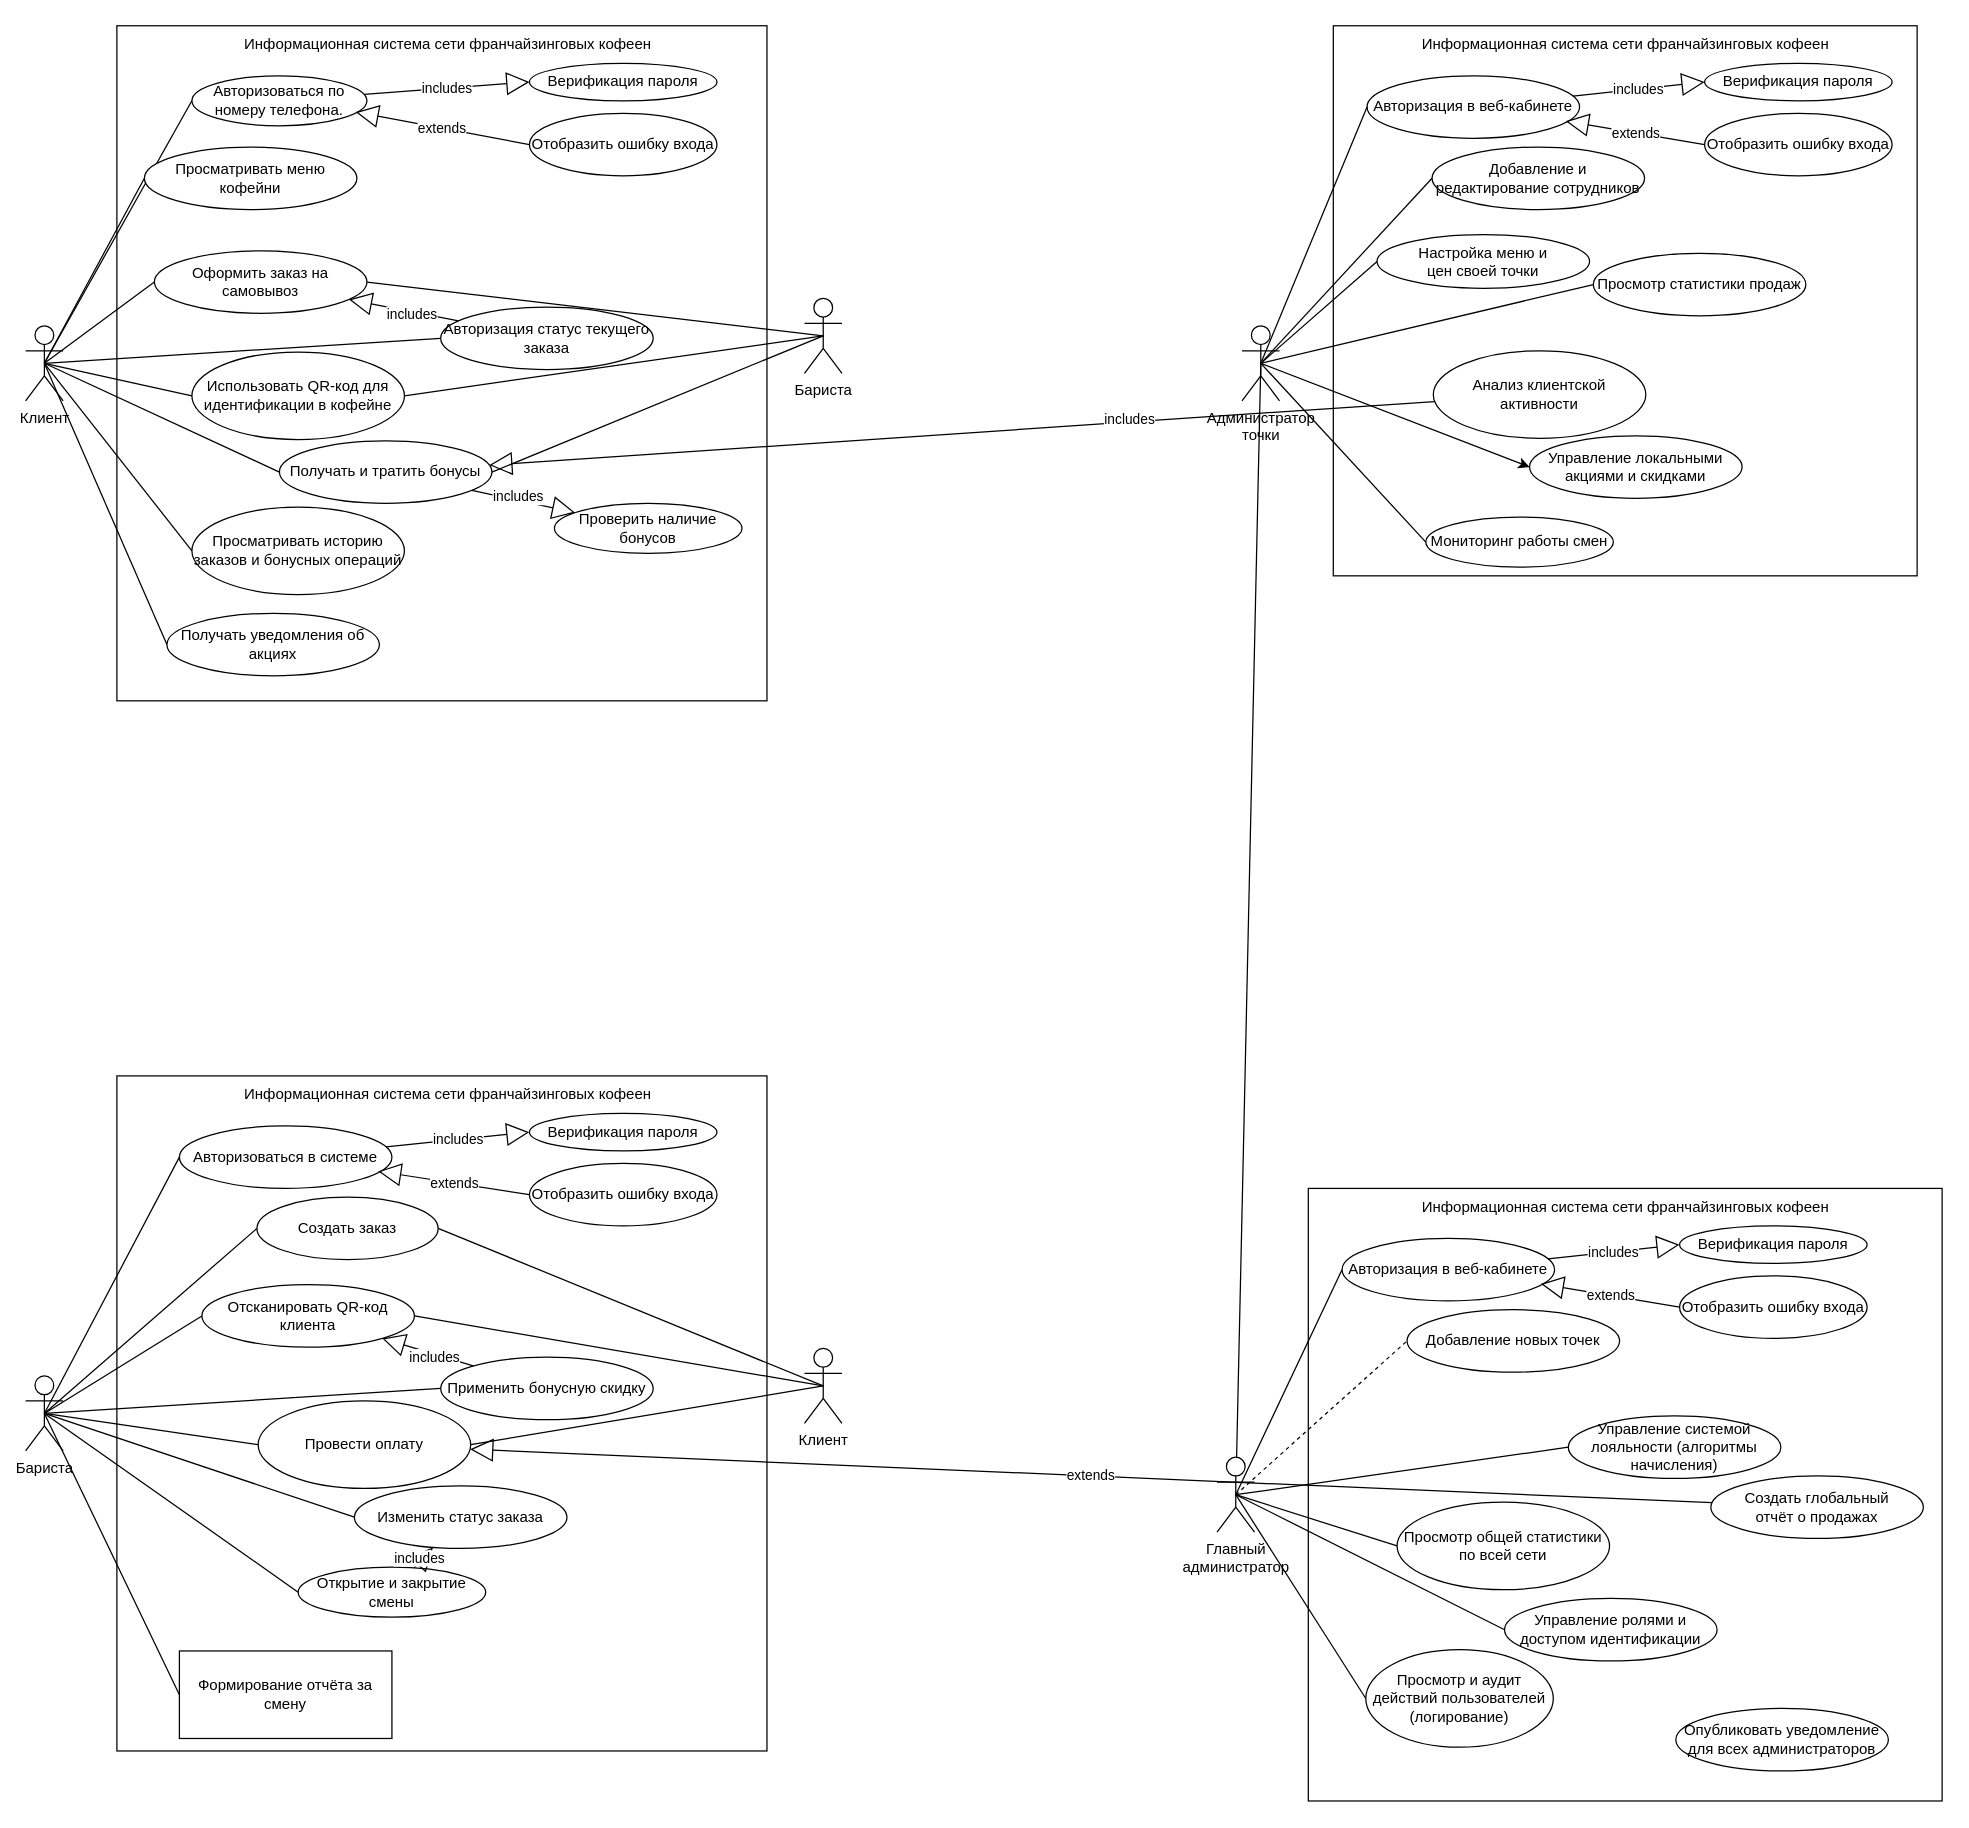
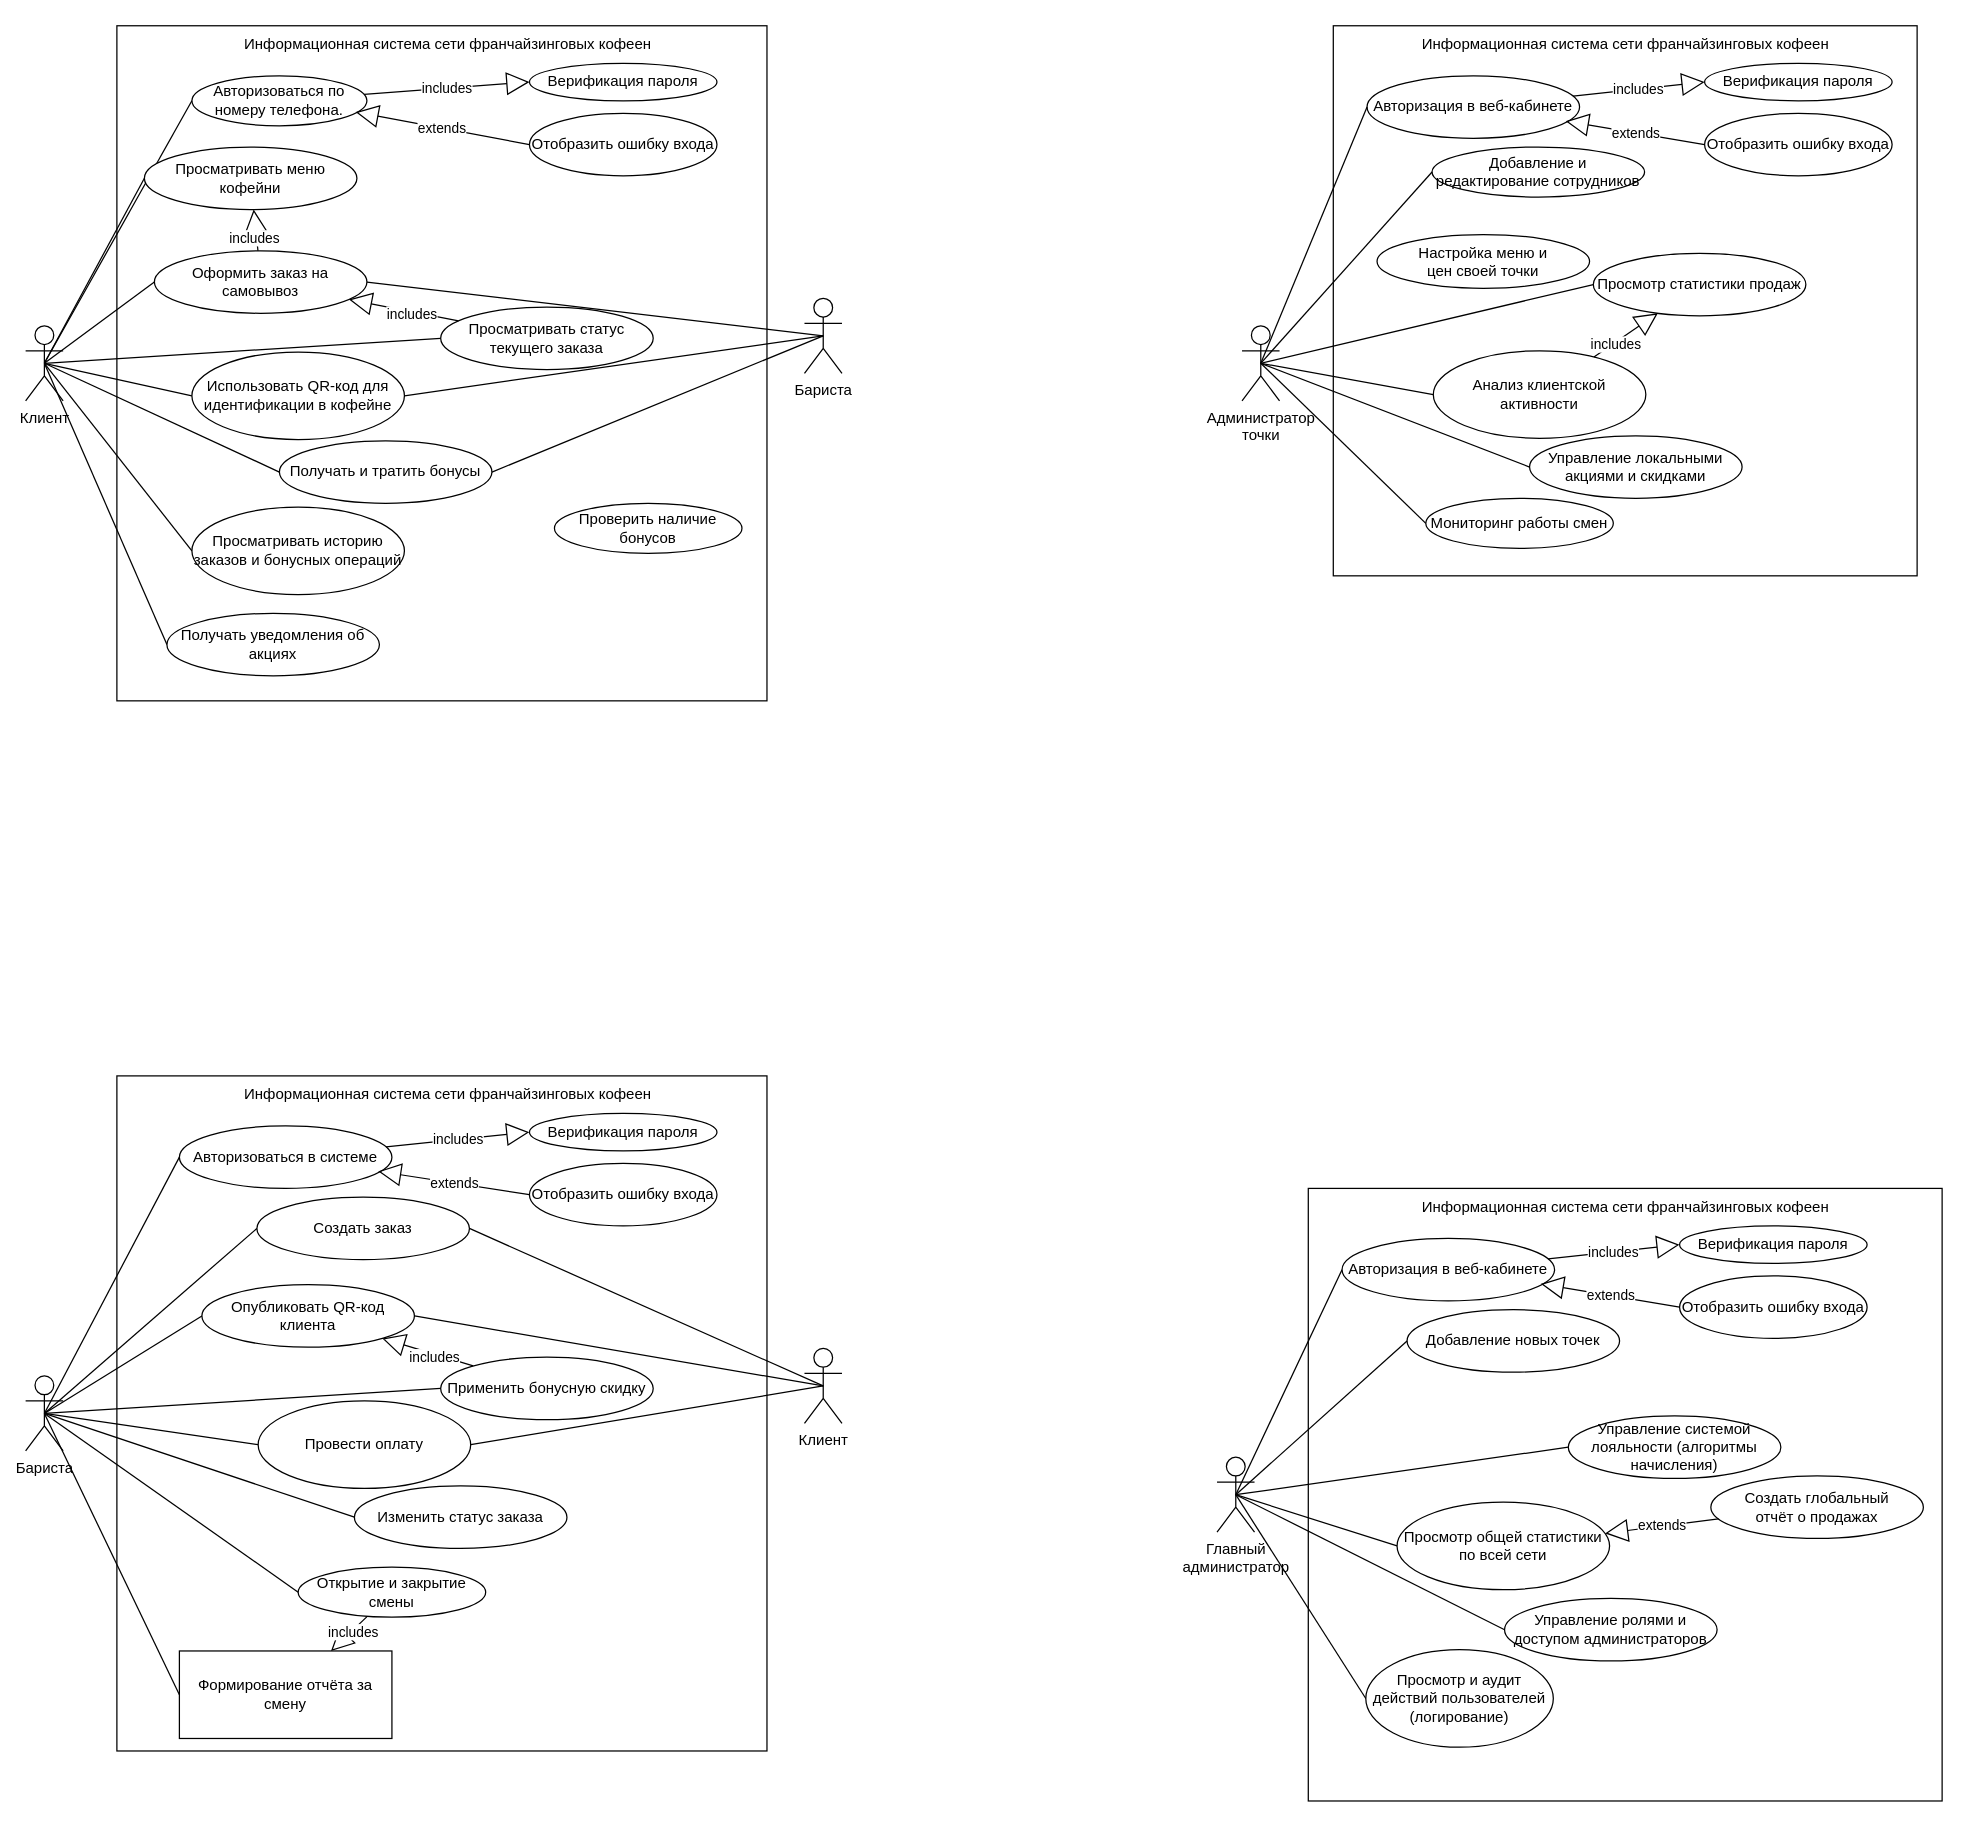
node "Добавление и редактирование сотрудников": size 213x63 -> 213x50
edge "Оформить заказ на самовывоз" -> "Просматривать меню кофейни": added, label "includes"
edge "Настройка меню и цен своей точки" -- "Администратор точки": removed
node "Авторизация статус текущего заказа": label "Авторизация статус текущего заказа" -> "Просматривать статус текущего заказа"
edge "Анализ клиентской активности" -> "Получать и тратить бонусы": now "Анализ клиентской активности" -> "Просмотр статистики продаж"
edge "Администратор точки" -> "Управление локальными акциями и скидками": arrowhead classic -> none
edge "Получать и тратить бонусы" -> "Проверить наличие бонусов": removed, label "includes"
node "Мониторинг работы смен": moved (1519, 542) -> (1519, 523)
edge "Администратор точки" -- "Главный администратор": now "Администратор точки" -- "Анализ клиентской активности"
node "Создать заказ": size 181x63 -> 213x63
node "Отсканировать QR-код клиента": label "Отсканировать QR-код клиента" -> "Опубликовать QR-код клиента"
edge "Добавление новых точек" -- "Главный администратор": style dashed -> solid
edge "Создать глобальный отчёт о продажах" -> "Провести оплату": now "Создать глобальный отчёт о продажах" -> "Просмотр общей статистики по всей сети"
edge "Открытие и закрытие смены" -> "Изменить статус заказа": now "Открытие и закрытие смены" -> "Формирование отчёта за смену"
node "Управление ролями и доступом идентификации": label "Управление ролями и доступом идентификации" -> "Управление ролями и доступом администраторов"
node "Опубликовать уведомление для всех администраторов": removed
